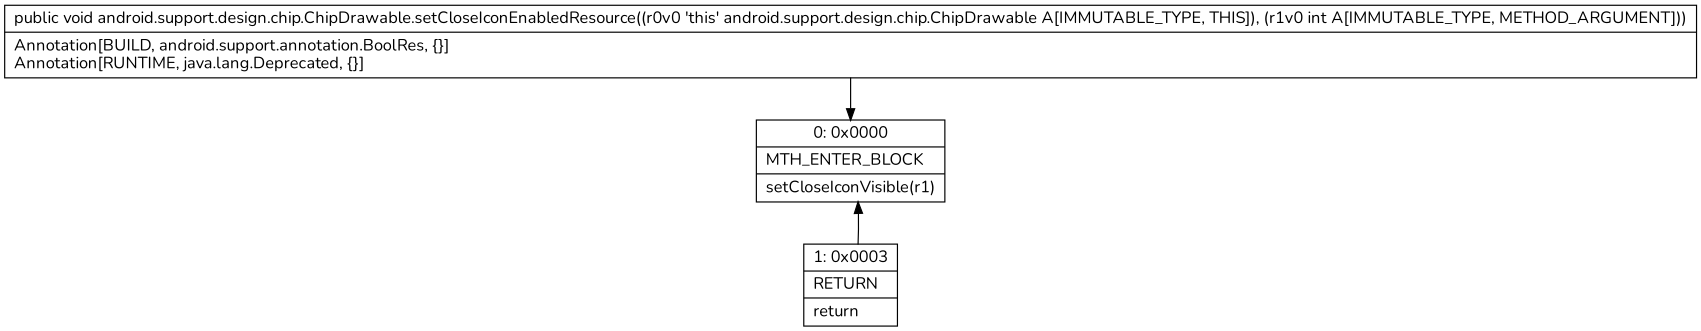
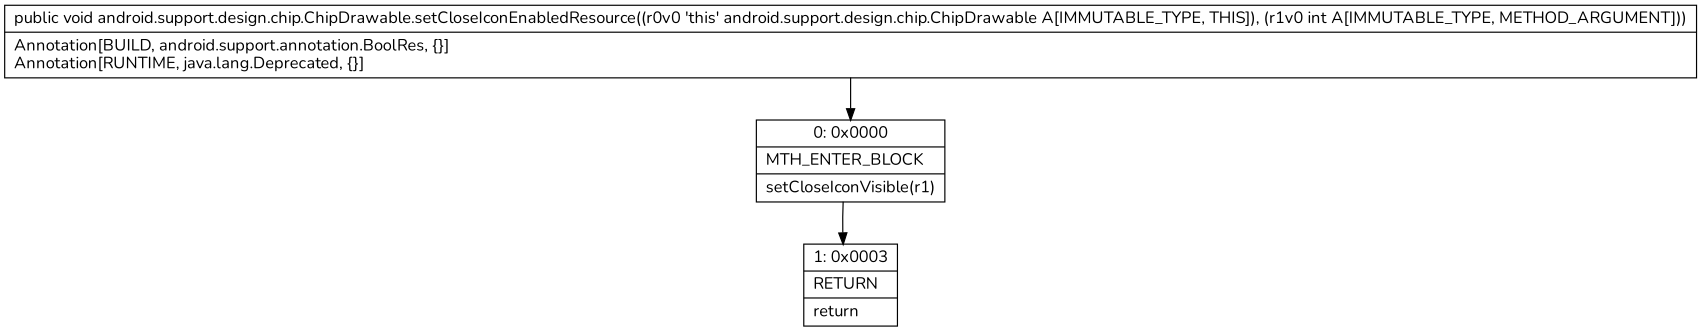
edge "1: 0x0003" -> "0: 0x0000": reversed
